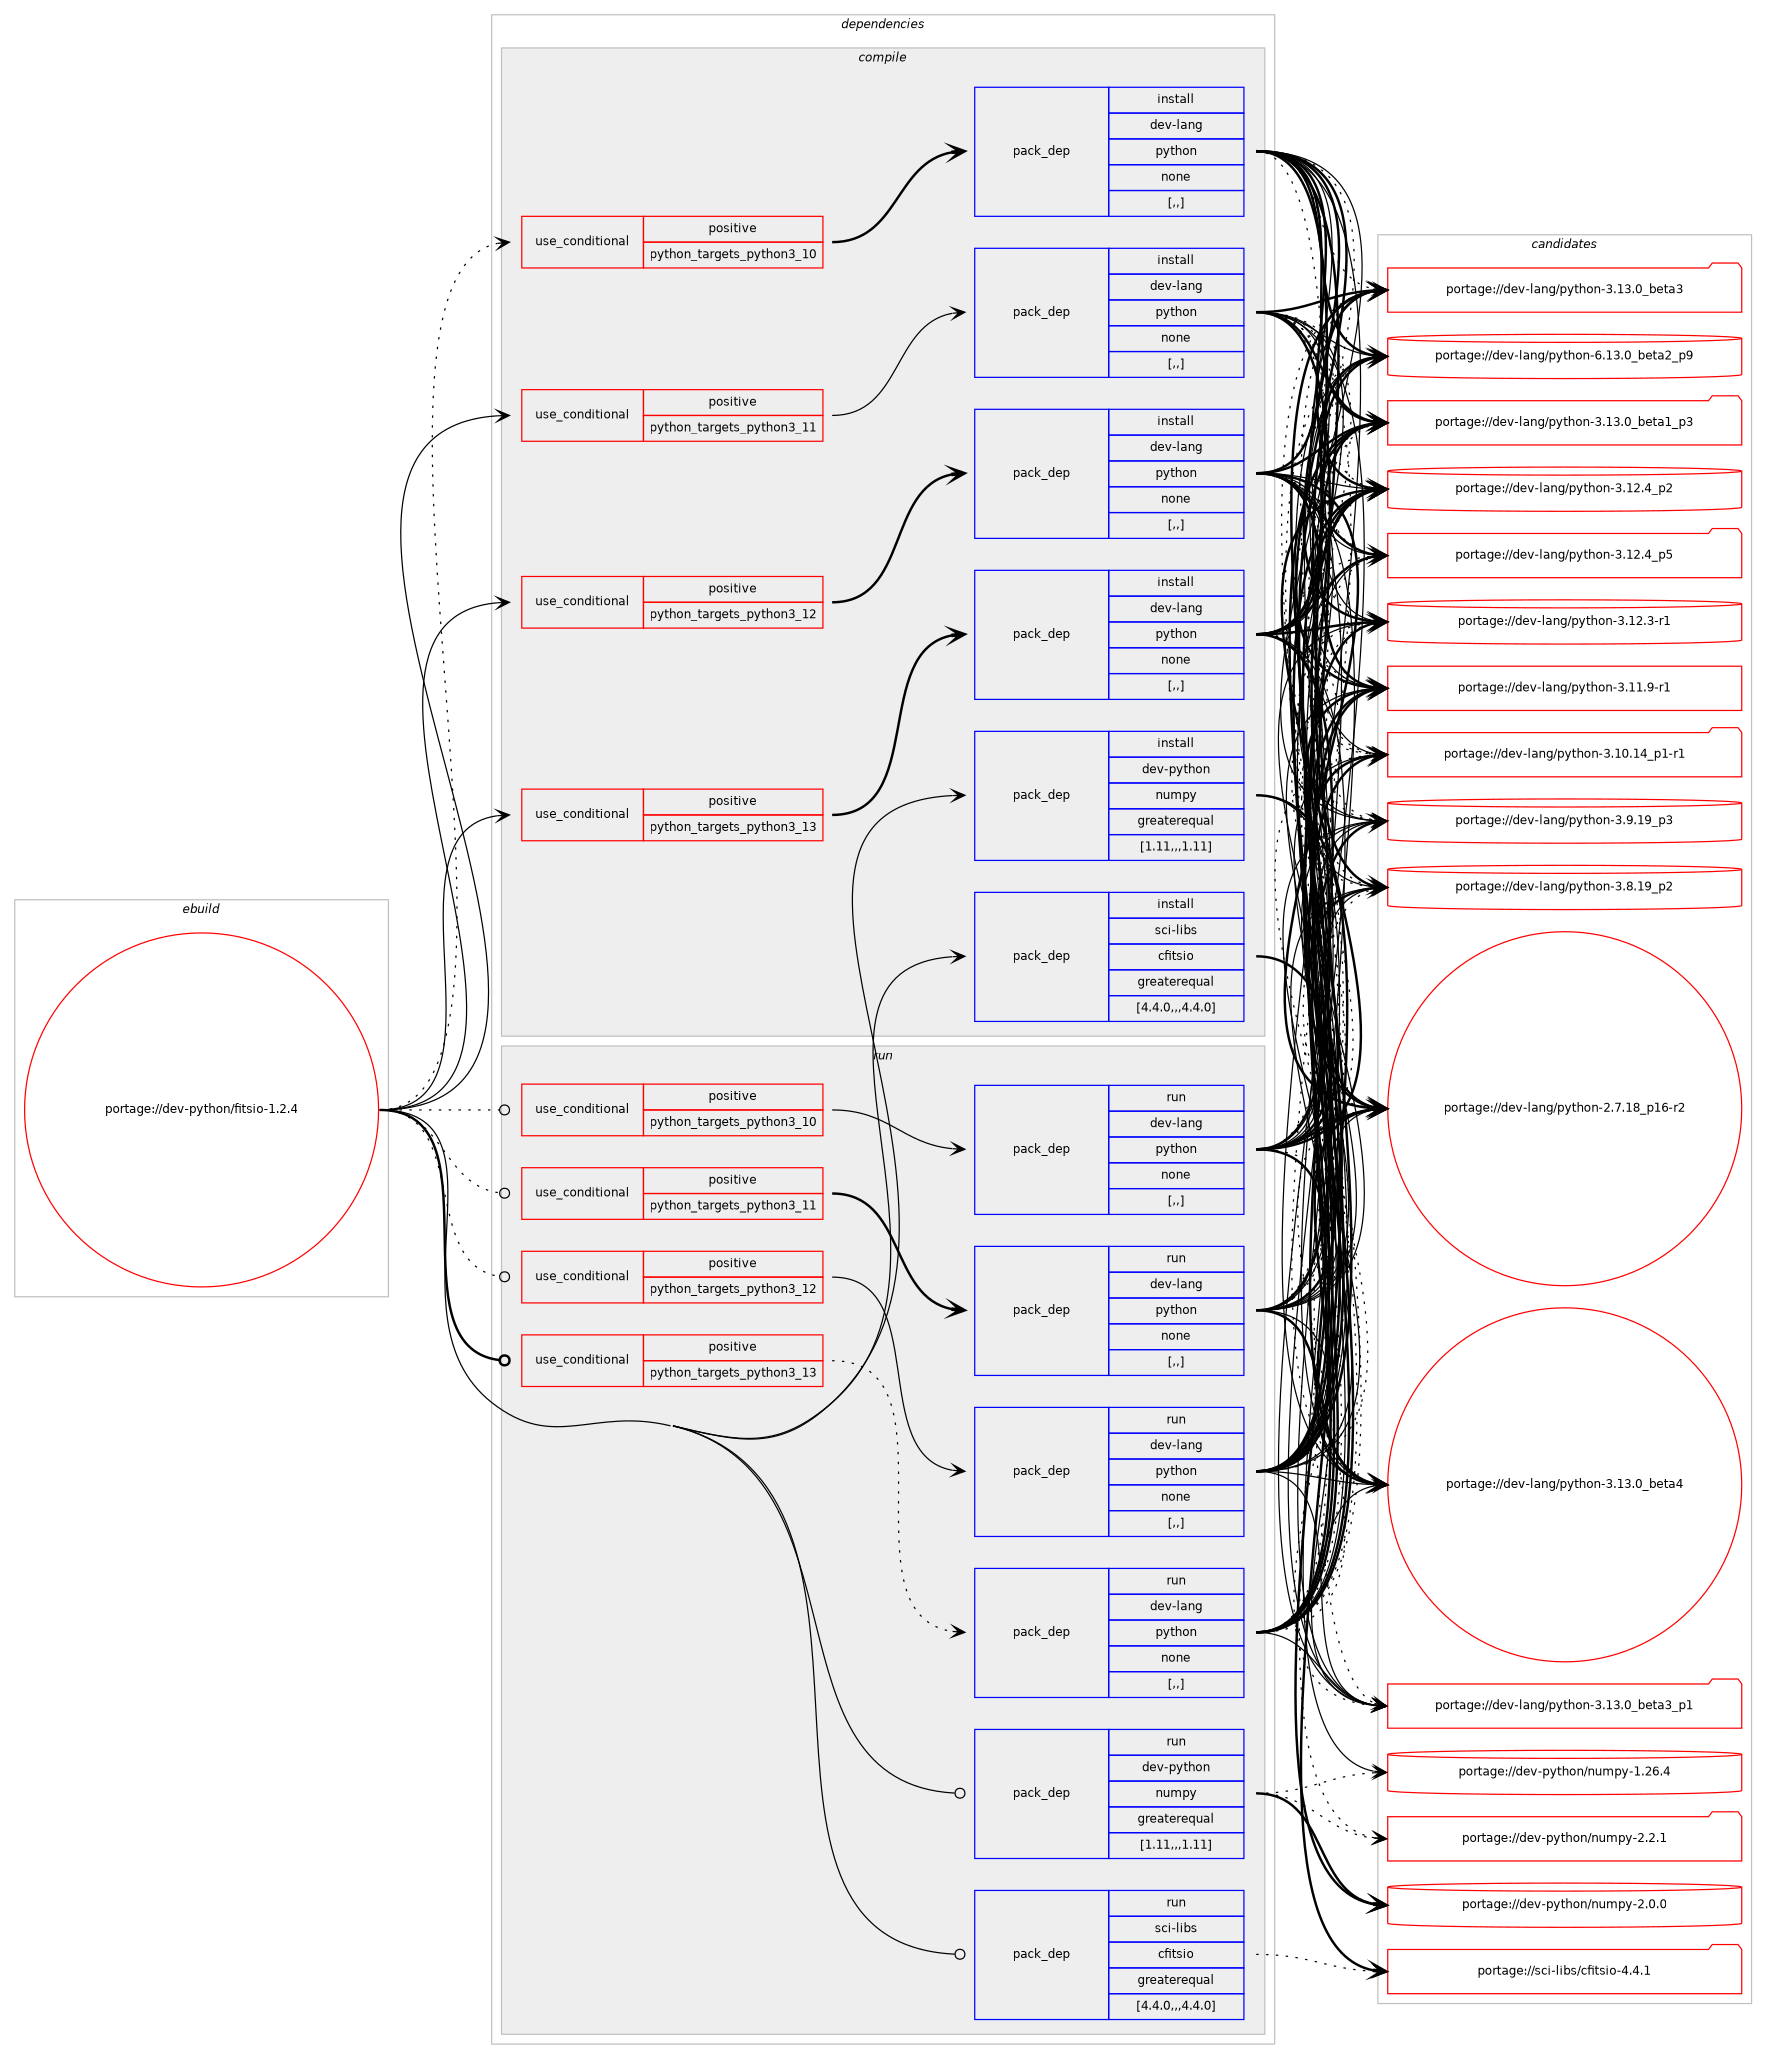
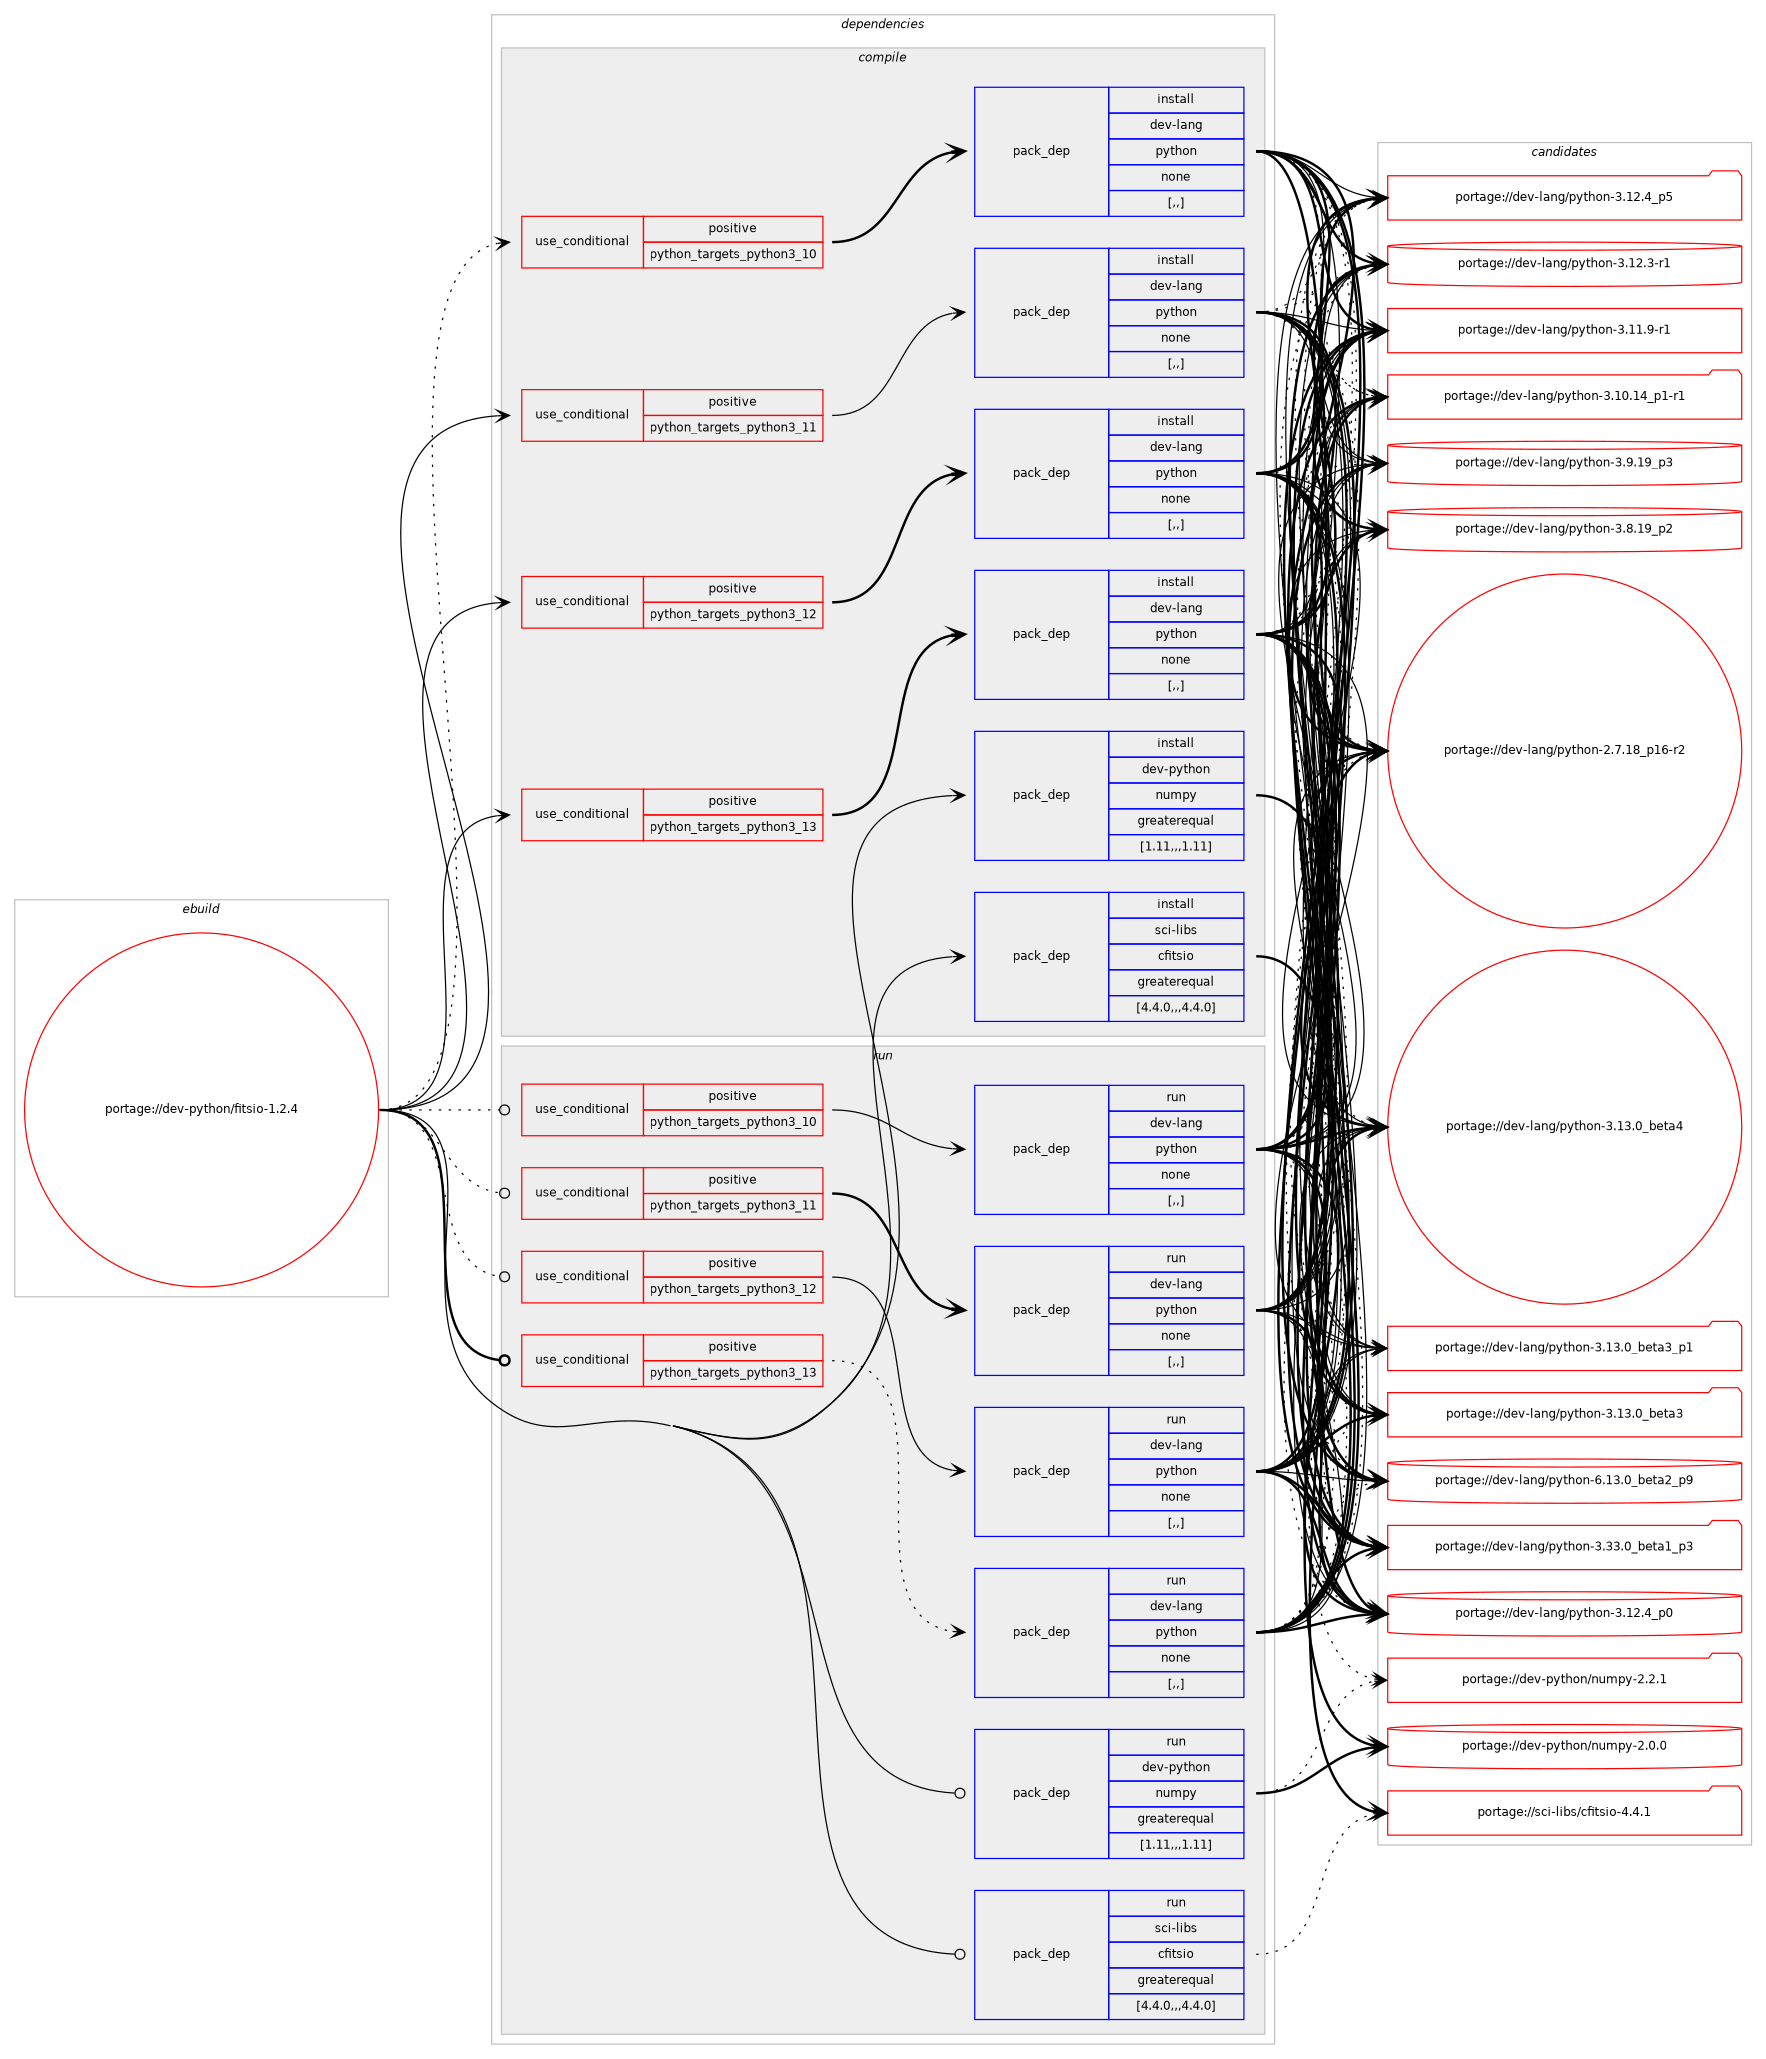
node "portage://dev-lang/python-3.13.0_beta1_p3": label "portage://dev-lang/python-3.13.0_beta1_p3" -> "portage://dev-lang/python-3.33.0_beta1_p3"
node "portage://dev-lang/python-3.12.4_p2": label "portage://dev-lang/python-3.12.4_p2" -> "portage://dev-lang/python-3.12.4_p0"
node "portage://dev-python/numpy-1.26.4": removed
